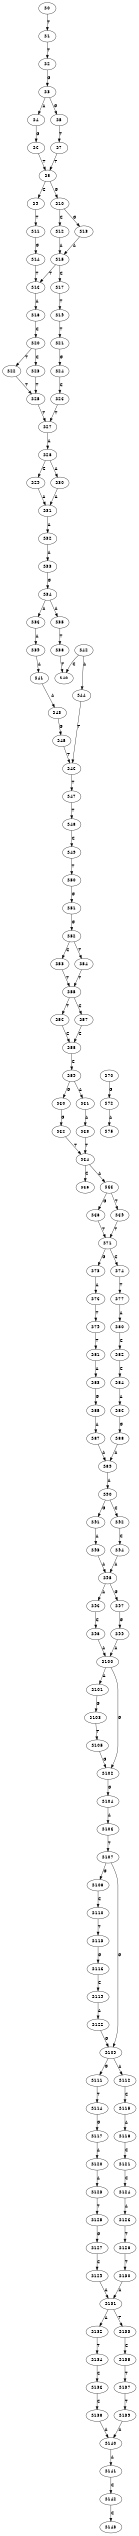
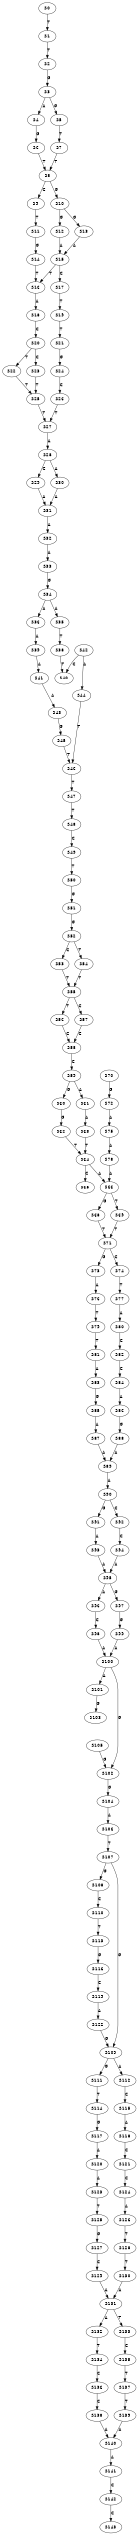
edge "S10" -> "S12": label "C" -> "G"
node "S78": added
edge "S103" -> "S105": removed, label "T"
